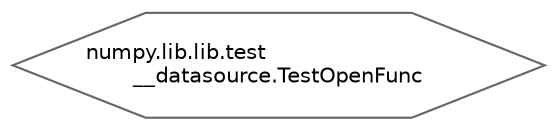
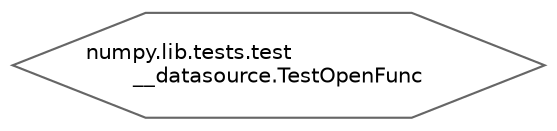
node "numpy.lib.lib.test __datasource.TestOpenFunc": label "numpy.lib.lib.test __datasource.TestOpenFunc" -> "numpy.lib.tests.test __datasource.TestOpenFunc"
